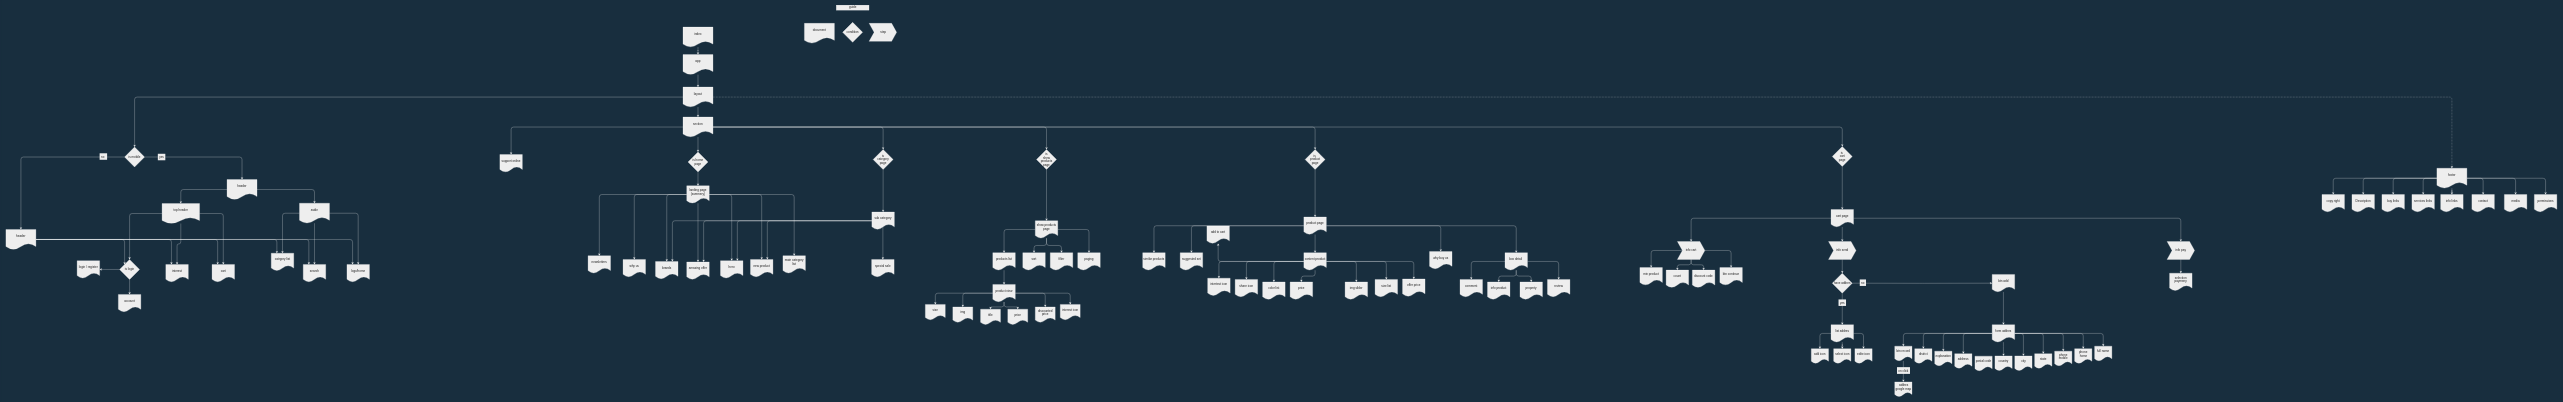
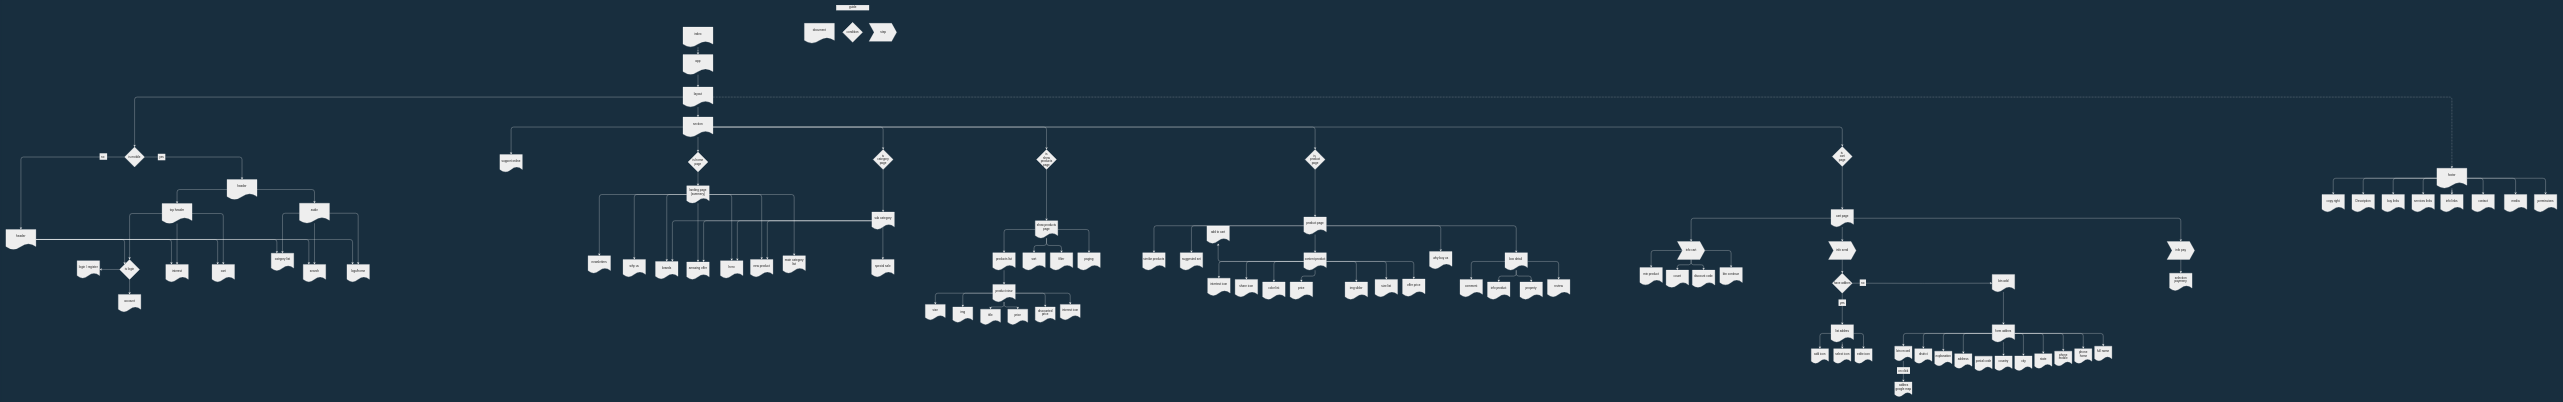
node "top header": size 38x20 -> 30x20
